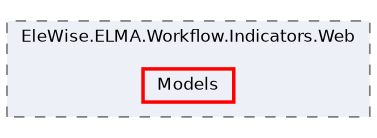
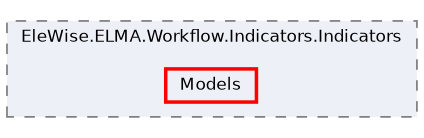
cluster "EleWise.ELMA.Workflow.Indicators.Web": label "EleWise.ELMA.Workflow.Indicators.Web" -> "EleWise.ELMA.Workflow.Indicators.Indicators"
